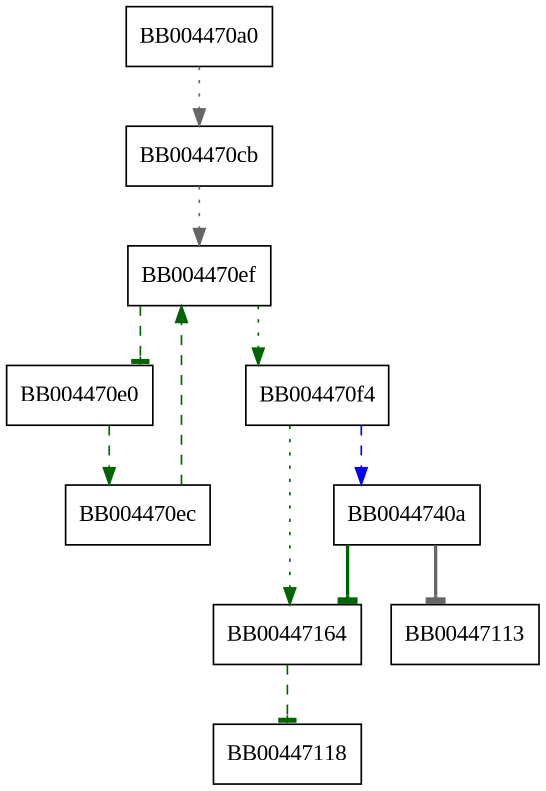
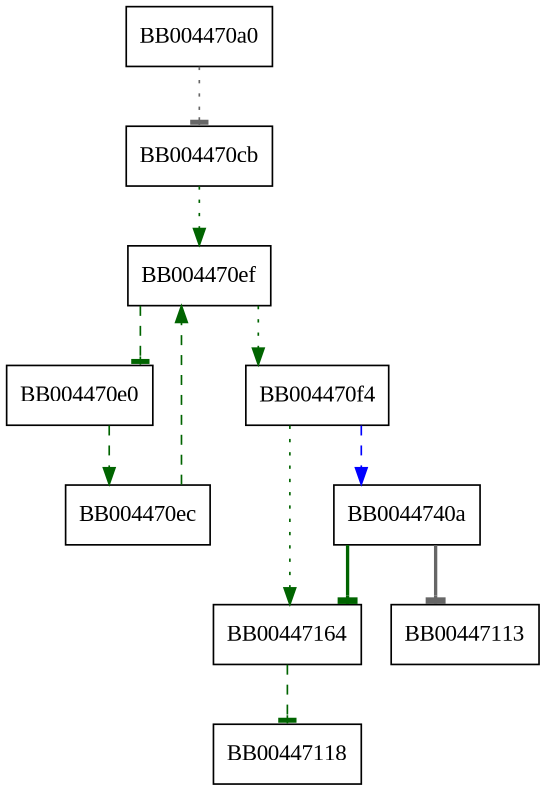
edge "BB004470a0" -> "BB004470cb": arrowhead normal -> tee
edge "BB004470cb" -> "BB004470ef": color gray40 -> darkgreen
